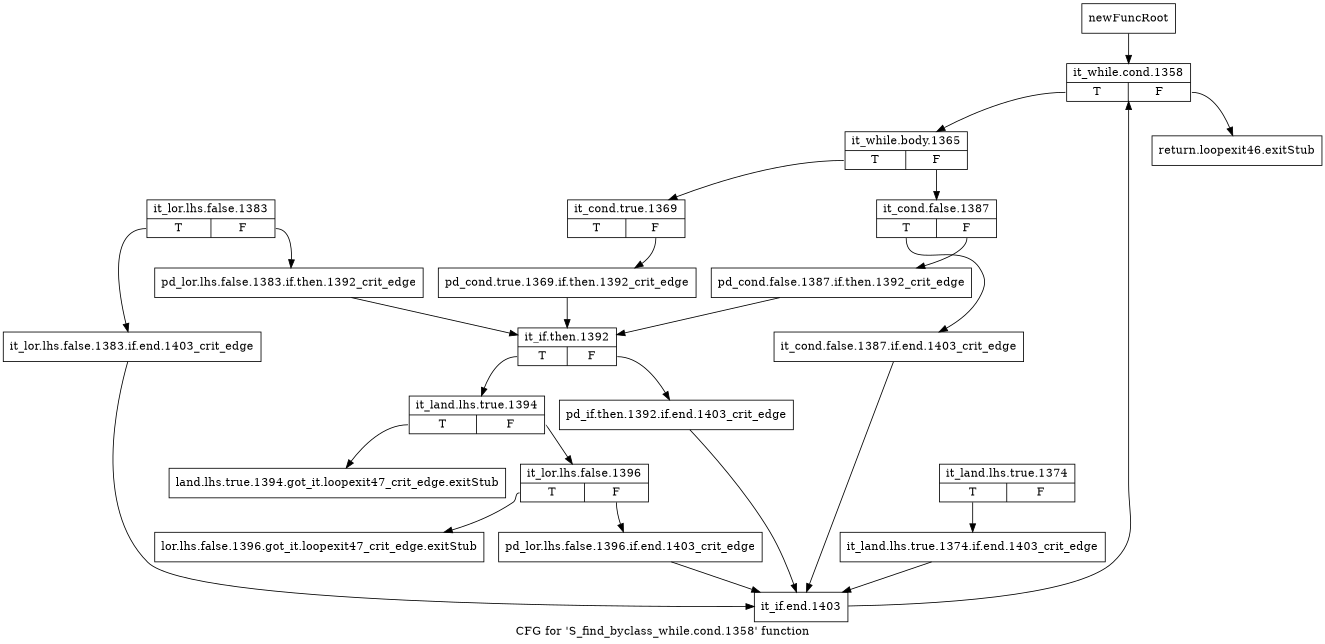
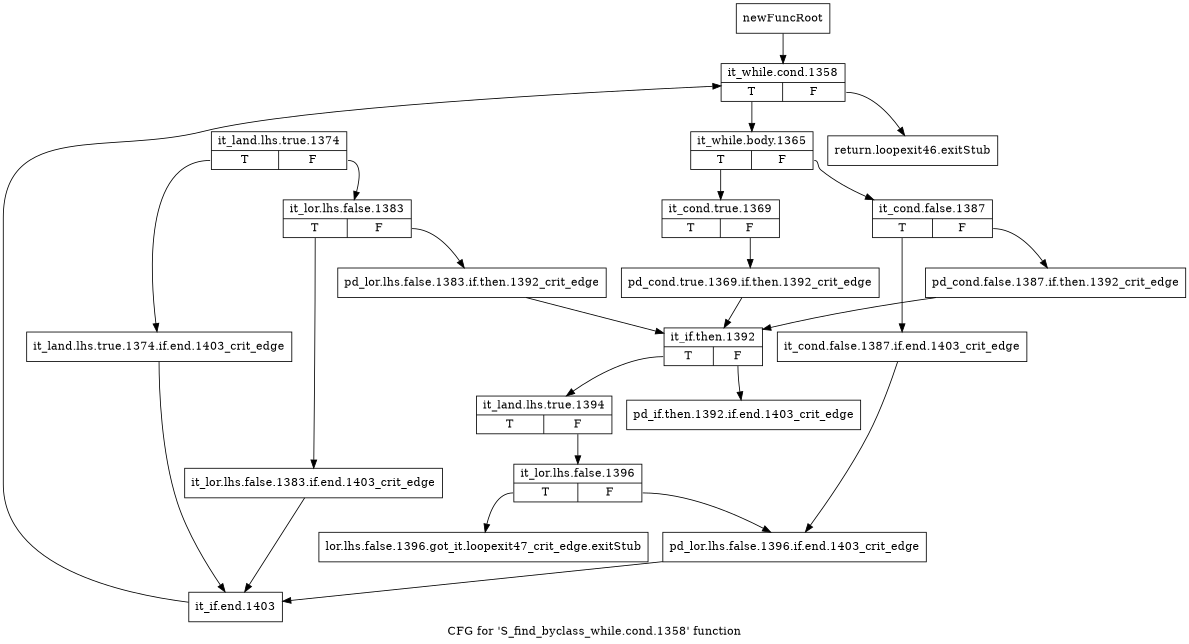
edge "it_land.lhs.true.1374" -> "it_lor.lhs.false.1383": added
edge "it_cond.false.1387.if.end.1403_crit_edge" -> "it_if.end.1403": now "it_cond.false.1387.if.end.1403_crit_edge" -> "pd_lor.lhs.false.1396.if.end.1403_crit_edge"
node "land.lhs.true.1394.got_it.loopexit47_crit_edge.exitStub": removed
edge "pd_if.then.1392.if.end.1403_crit_edge" -> "it_if.end.1403": removed
